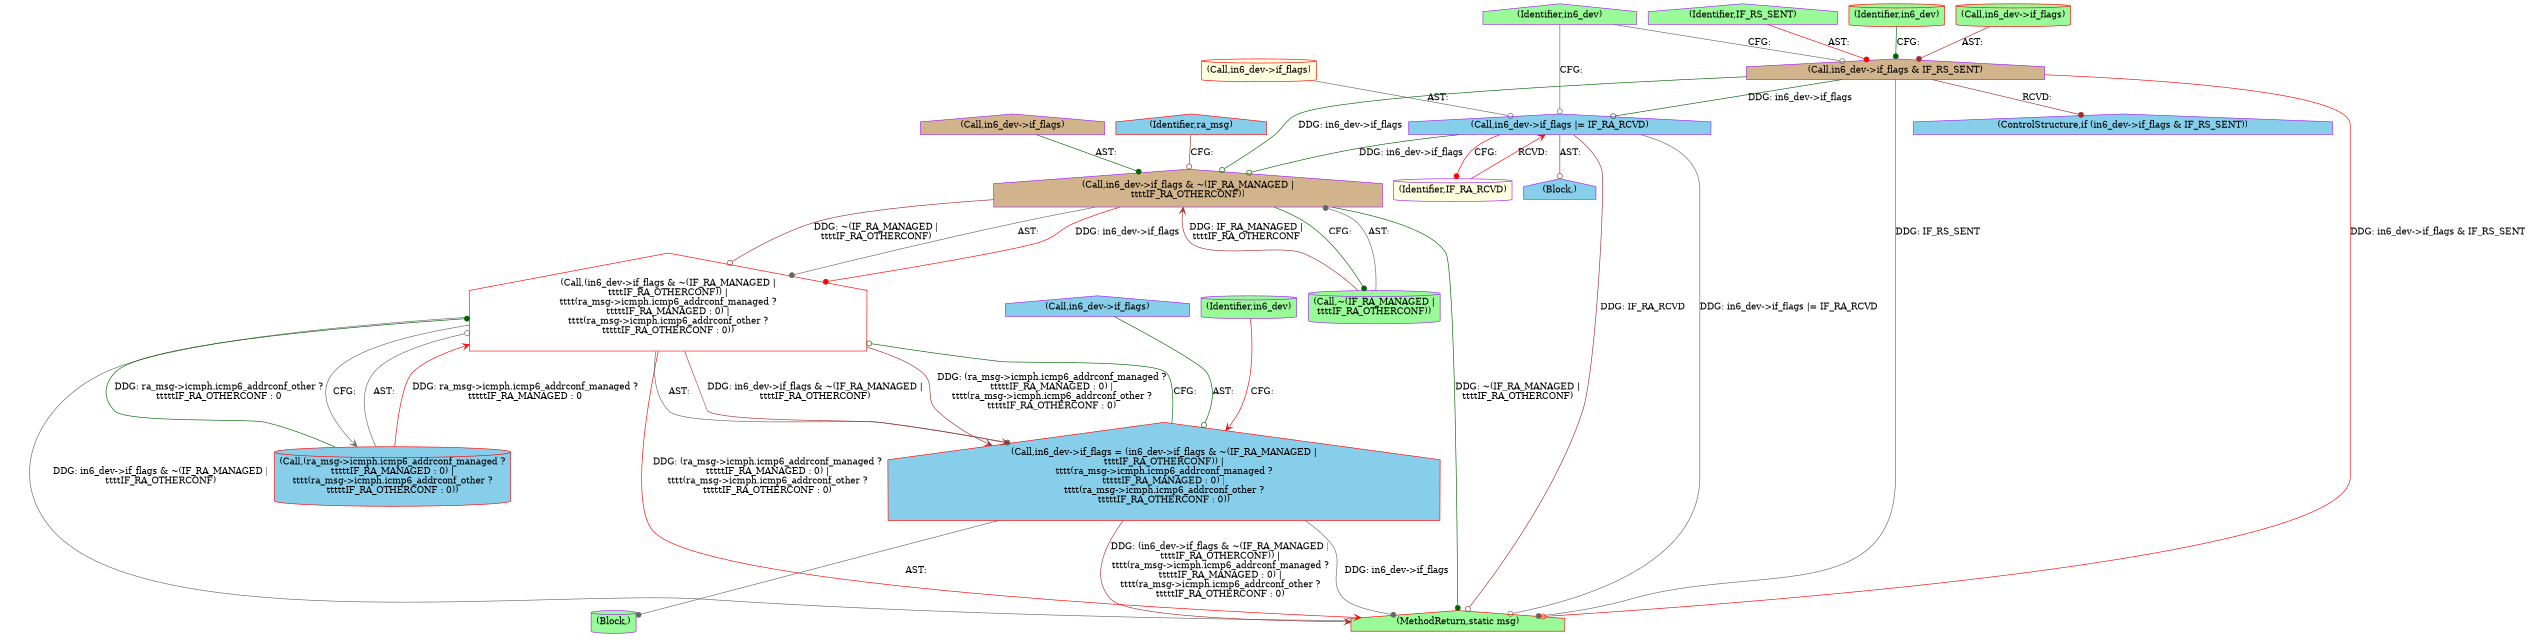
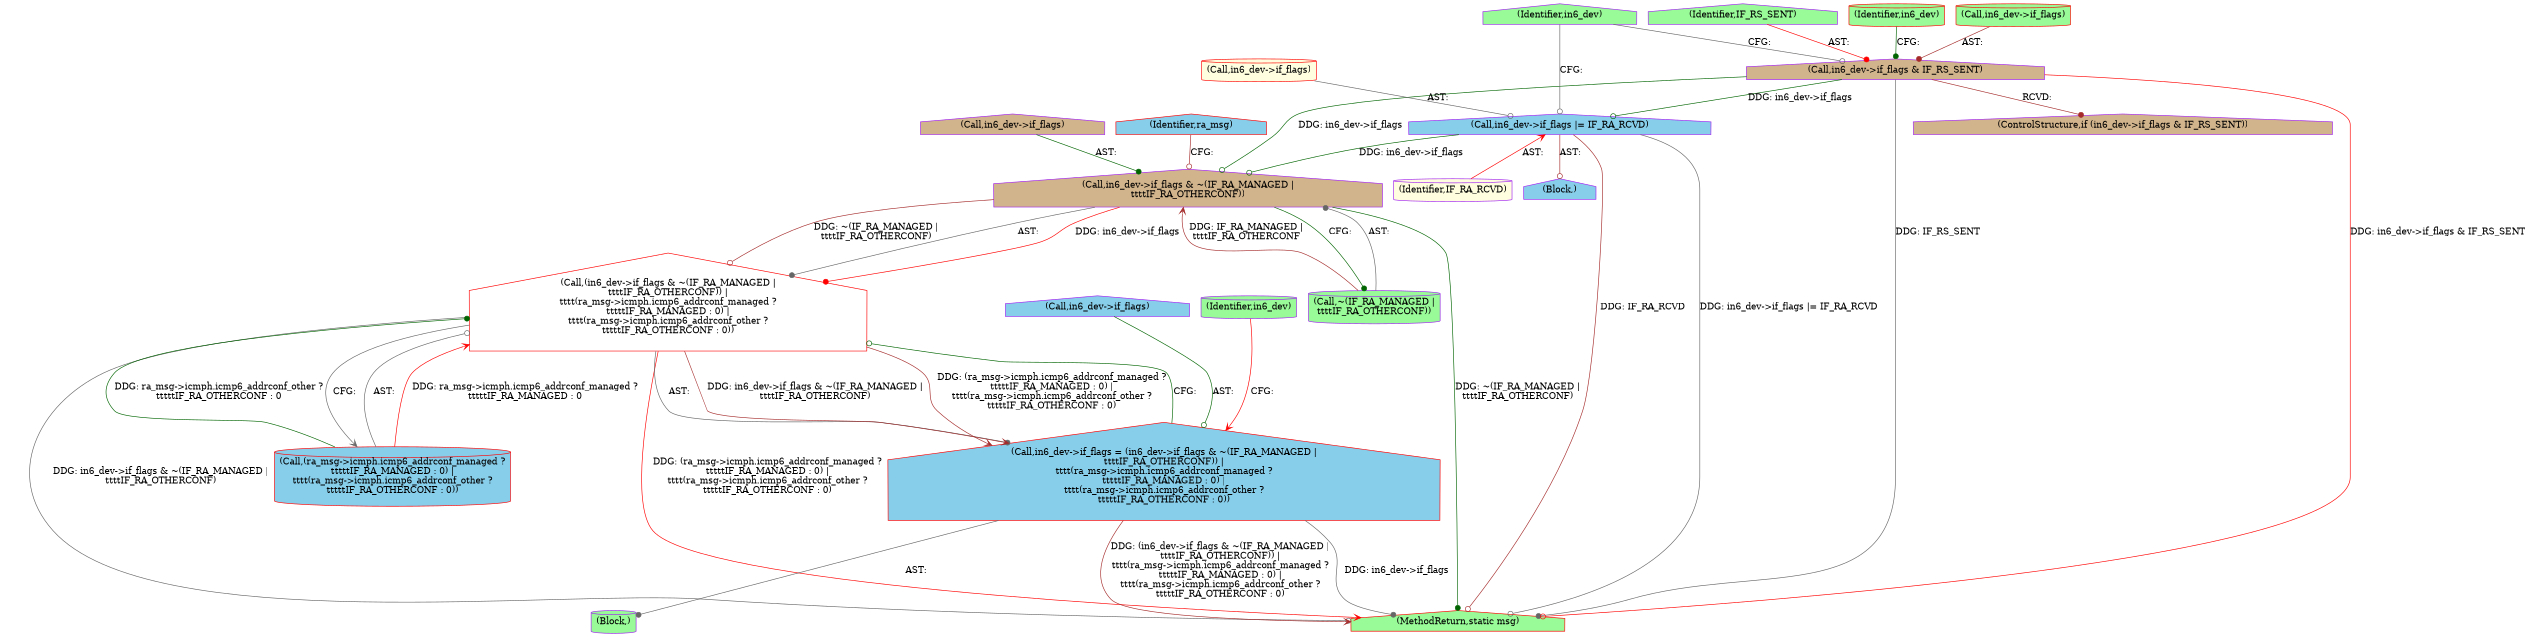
node "(ControlStructure,if (in6_dev->if_flags & IF_RS_SENT))": fillcolor skyblue -> tan
edge "(Call,in6_dev->if_flags |= IF_RA_RCVD)" -> "(Identifier,IF_RA_RCVD)": removed, label "CFG:"
edge "(Identifier,IF_RA_RCVD)" -> "(Call,in6_dev->if_flags |= IF_RA_RCVD)": label "RCVD: " -> "AST: "
